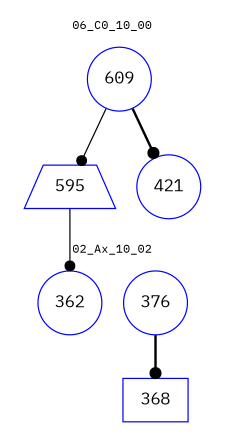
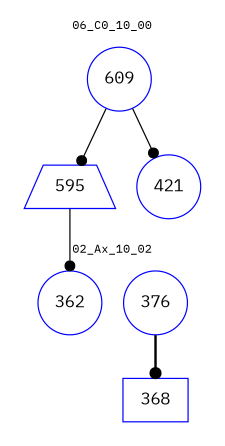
edge "609" -> "421": style bold -> solid
